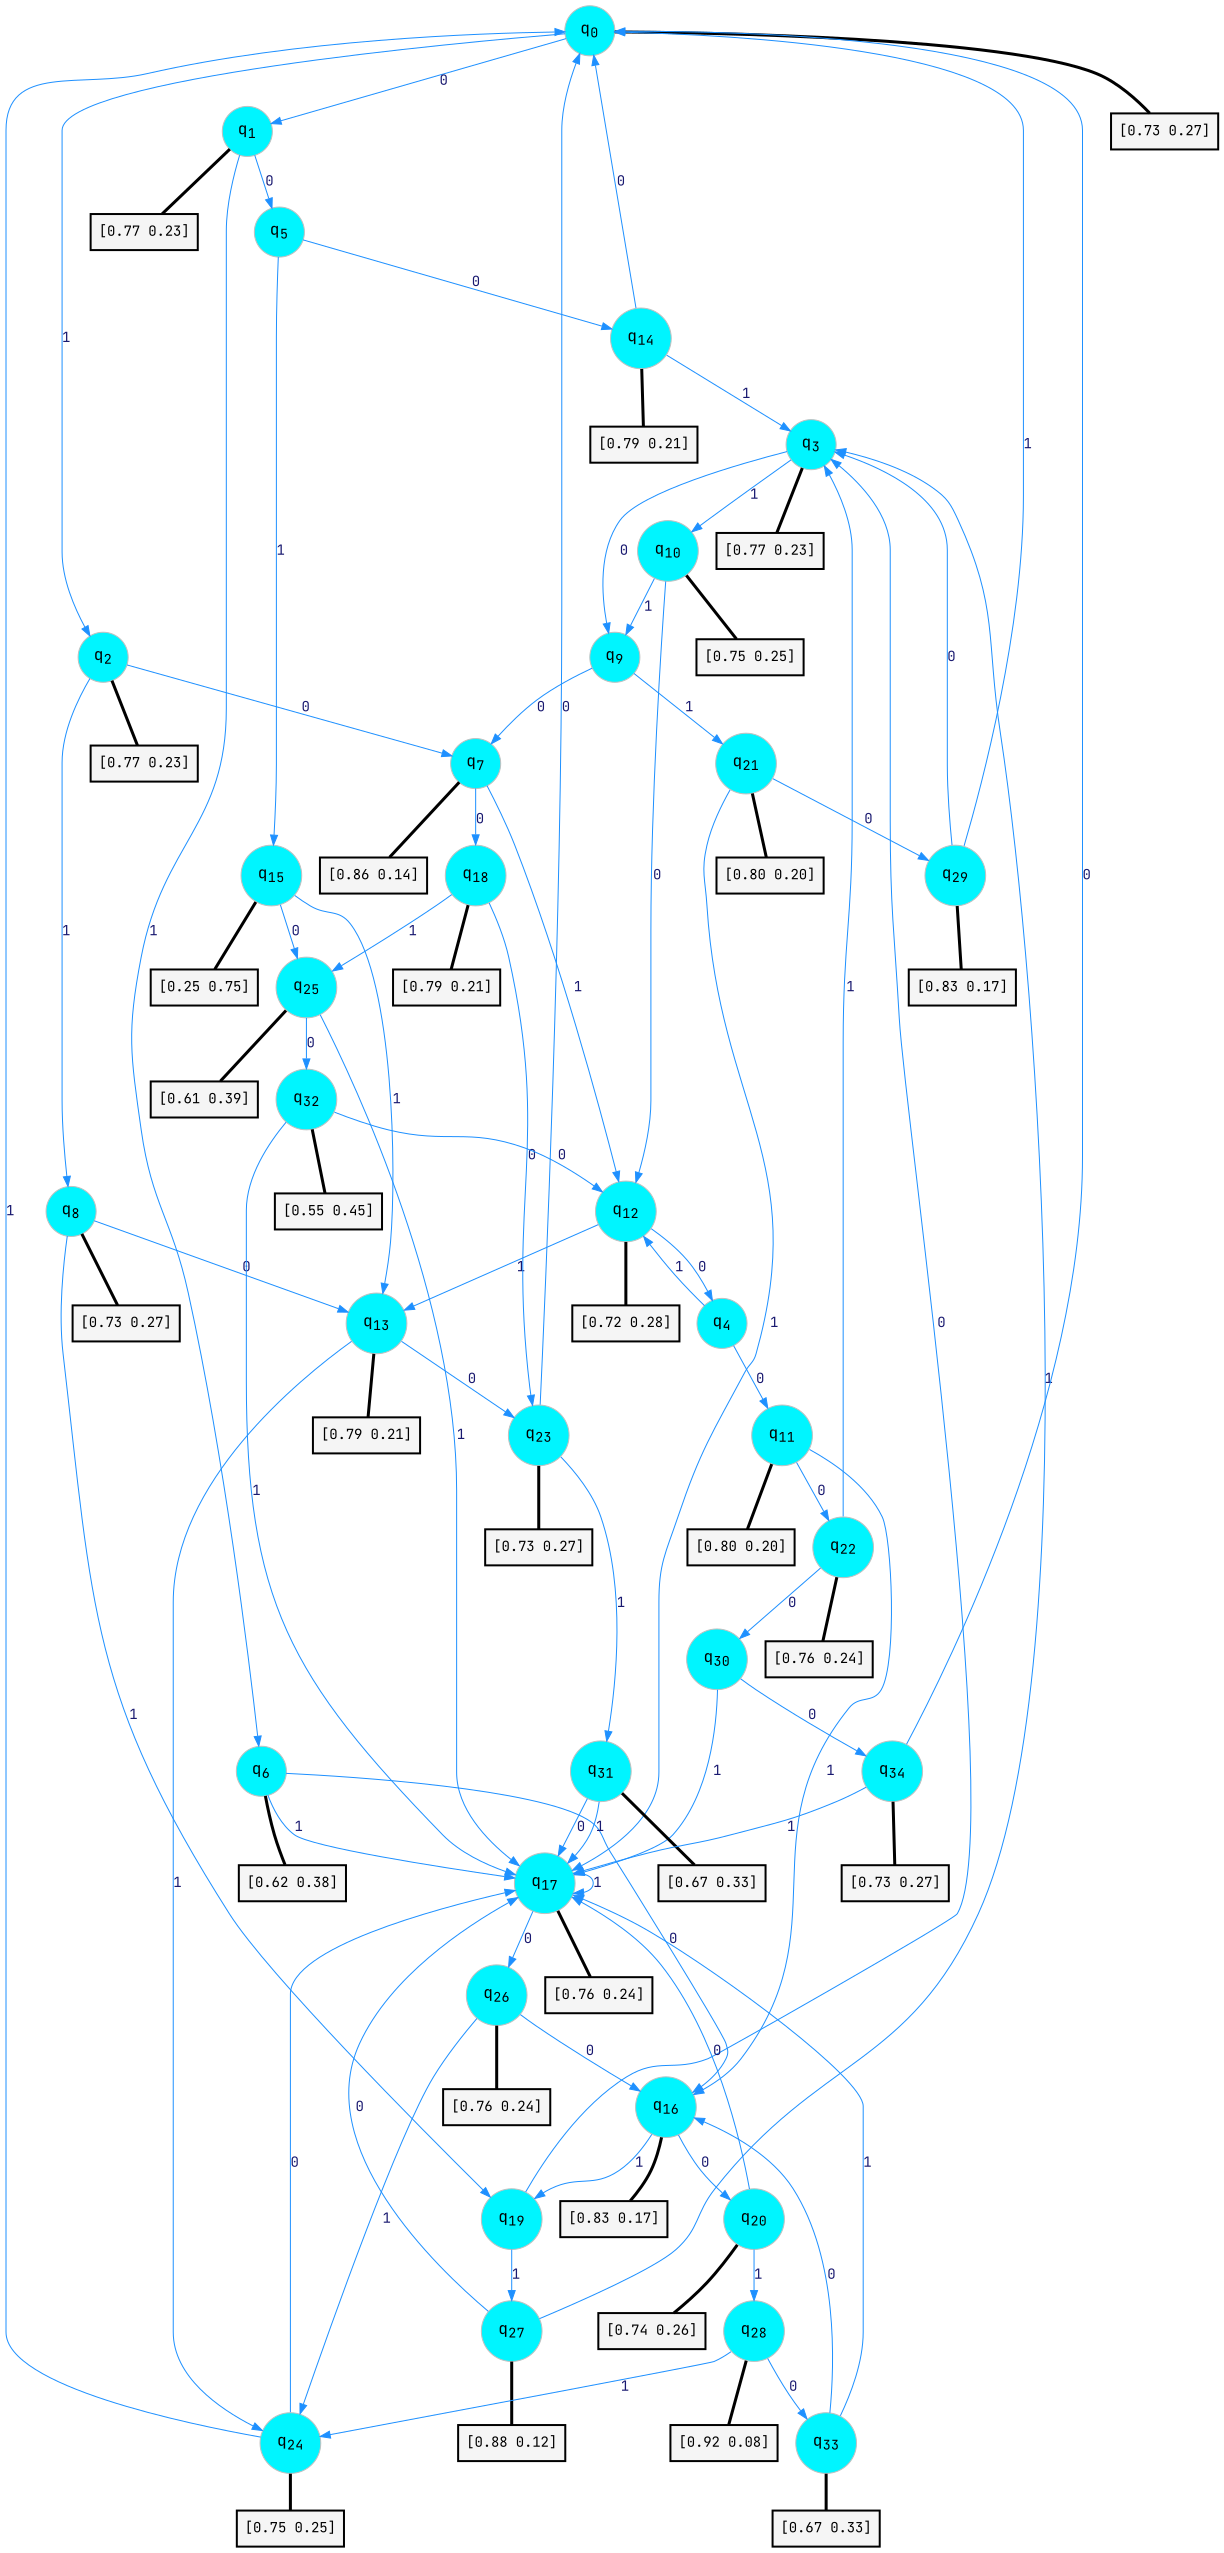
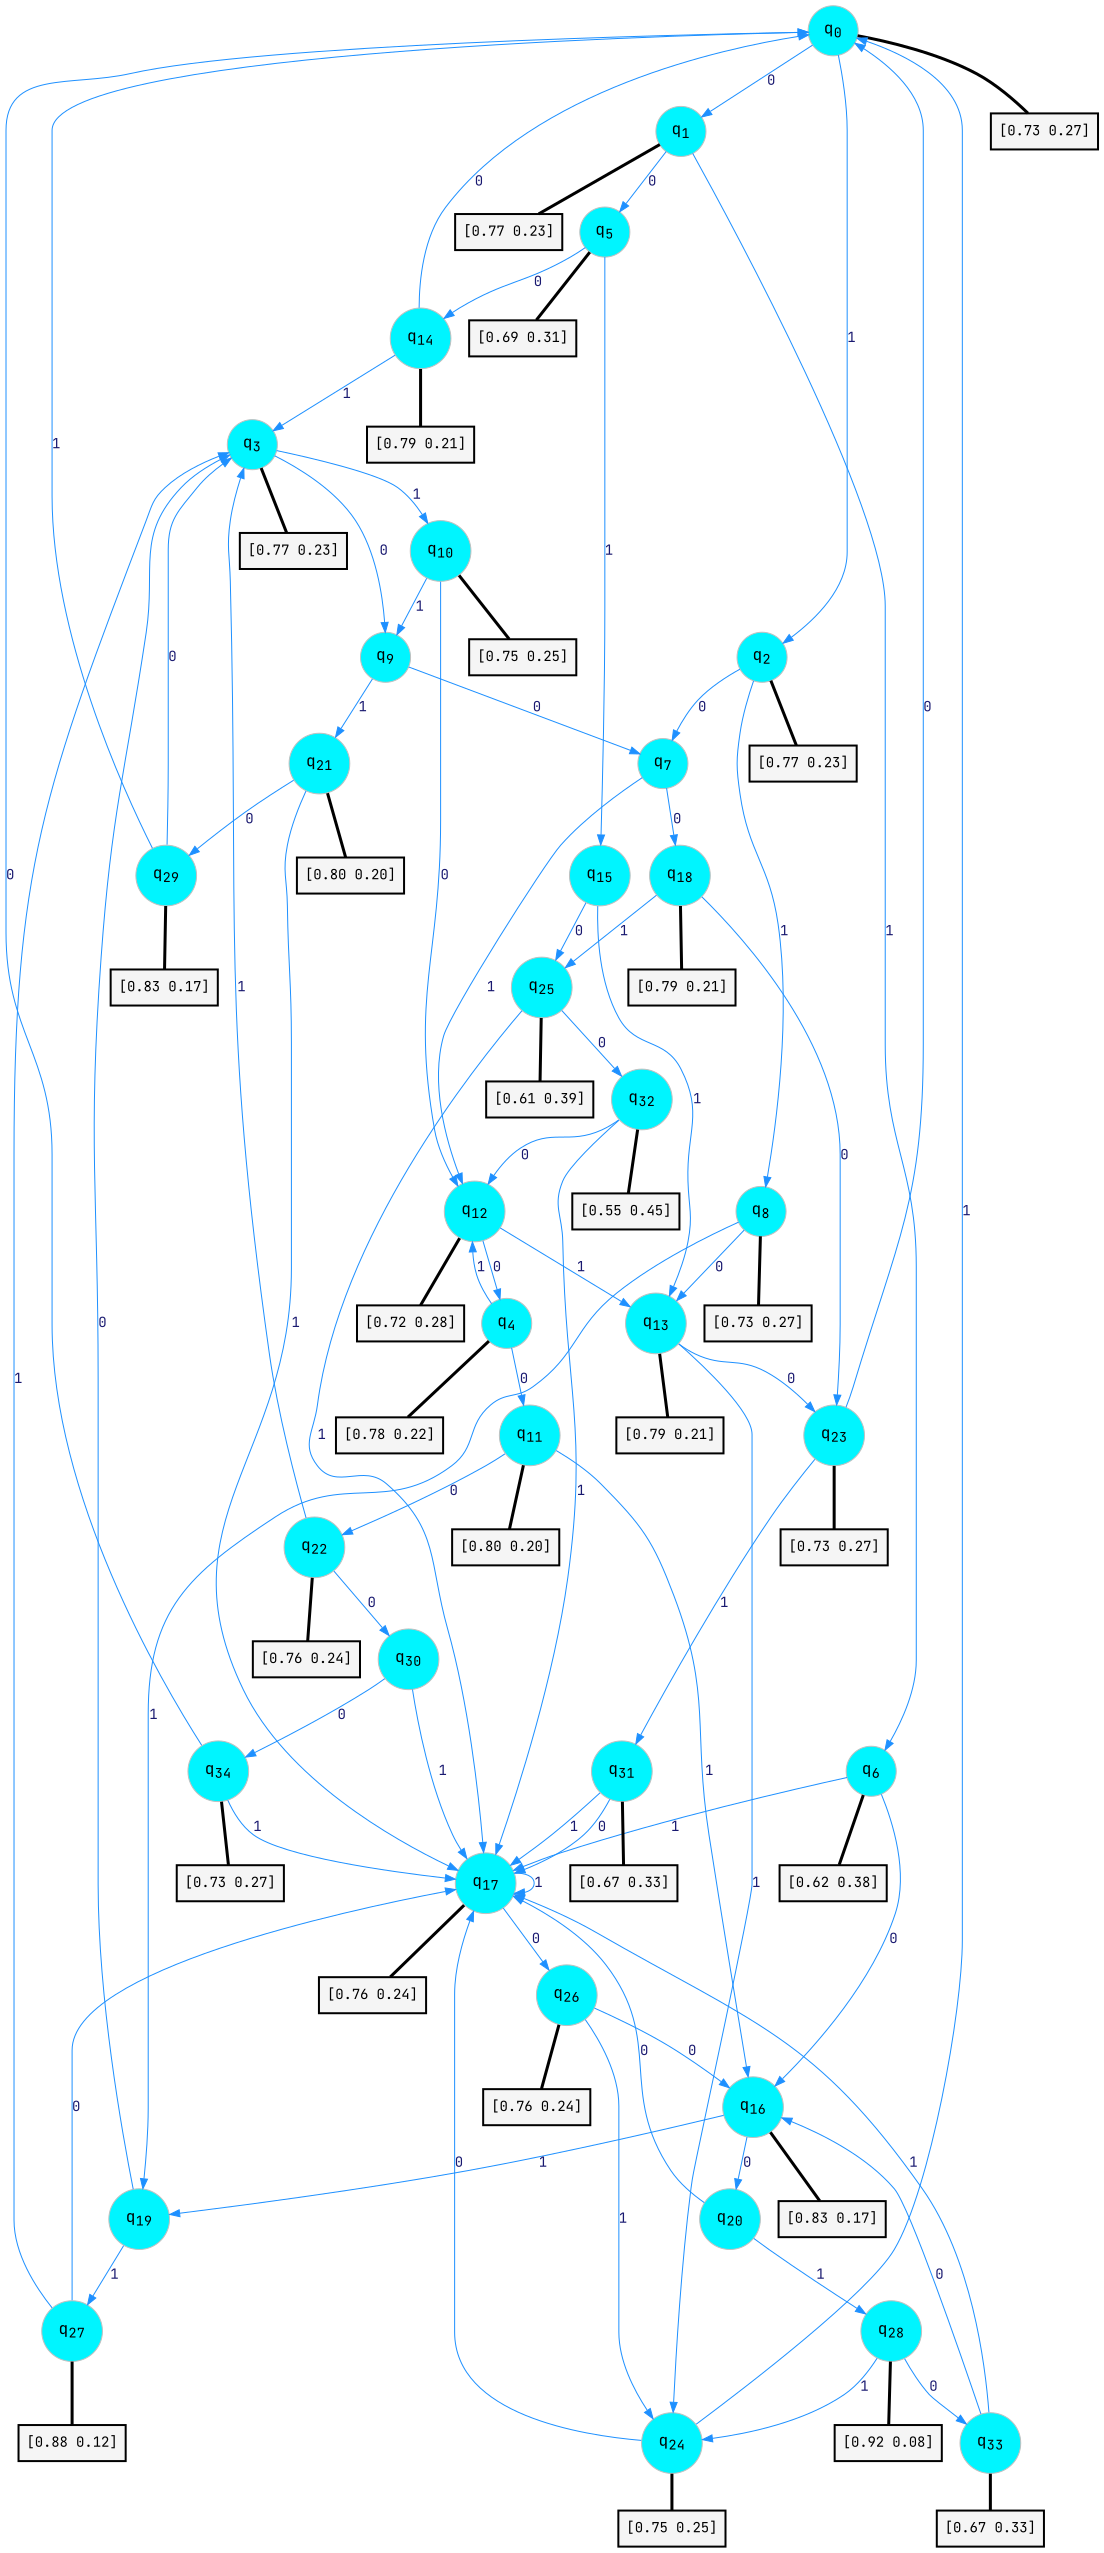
node "[0.69 0.31]": added
node "[0.86 0.14]": removed
node "[0.25 0.75]": removed
node "[0.78 0.22]": added
node "[0.74 0.26]": removed
